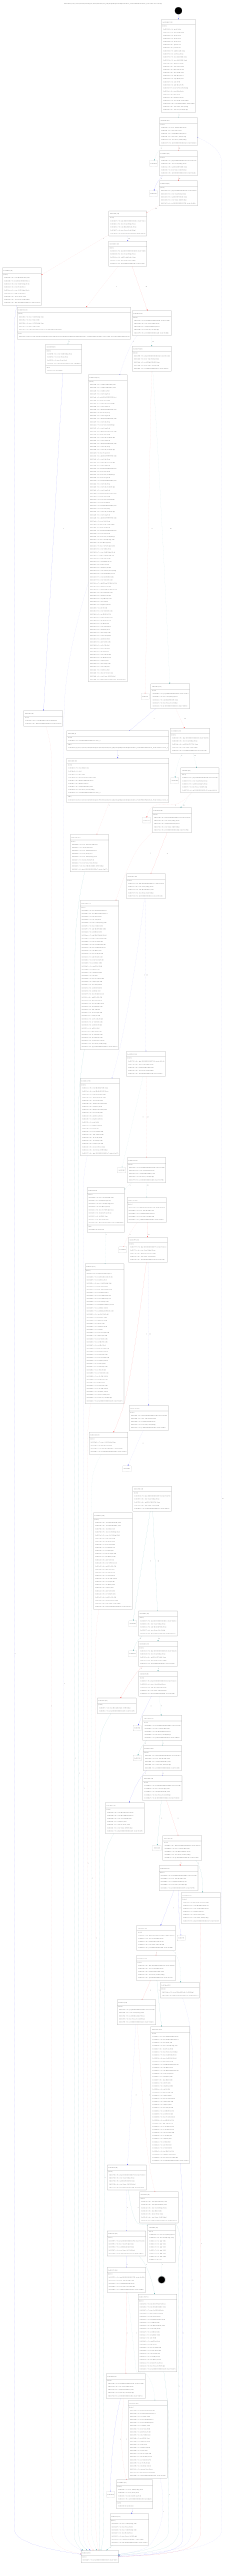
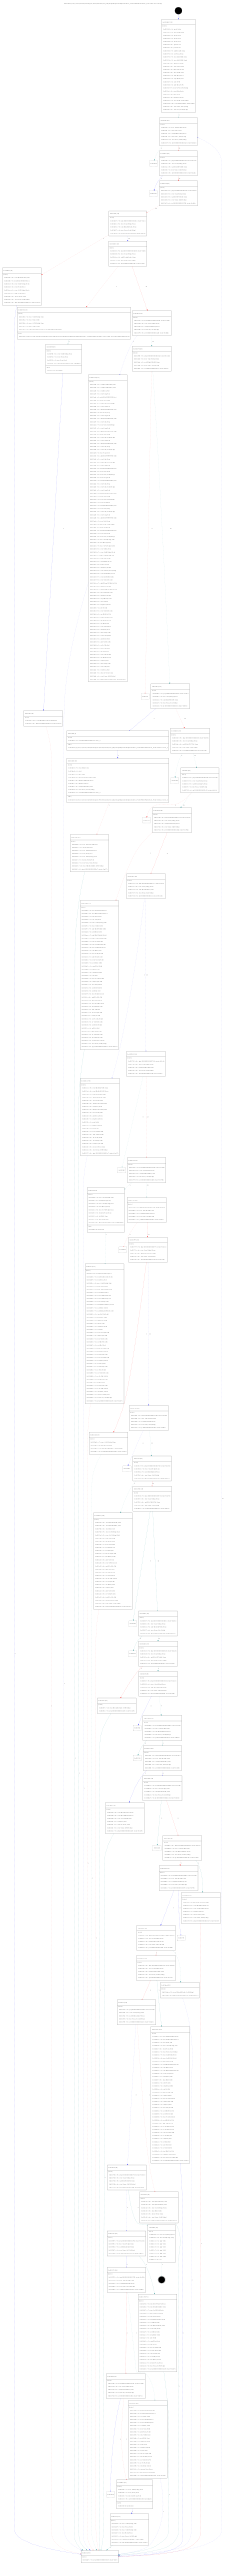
node "0x4017cf [28]": added
